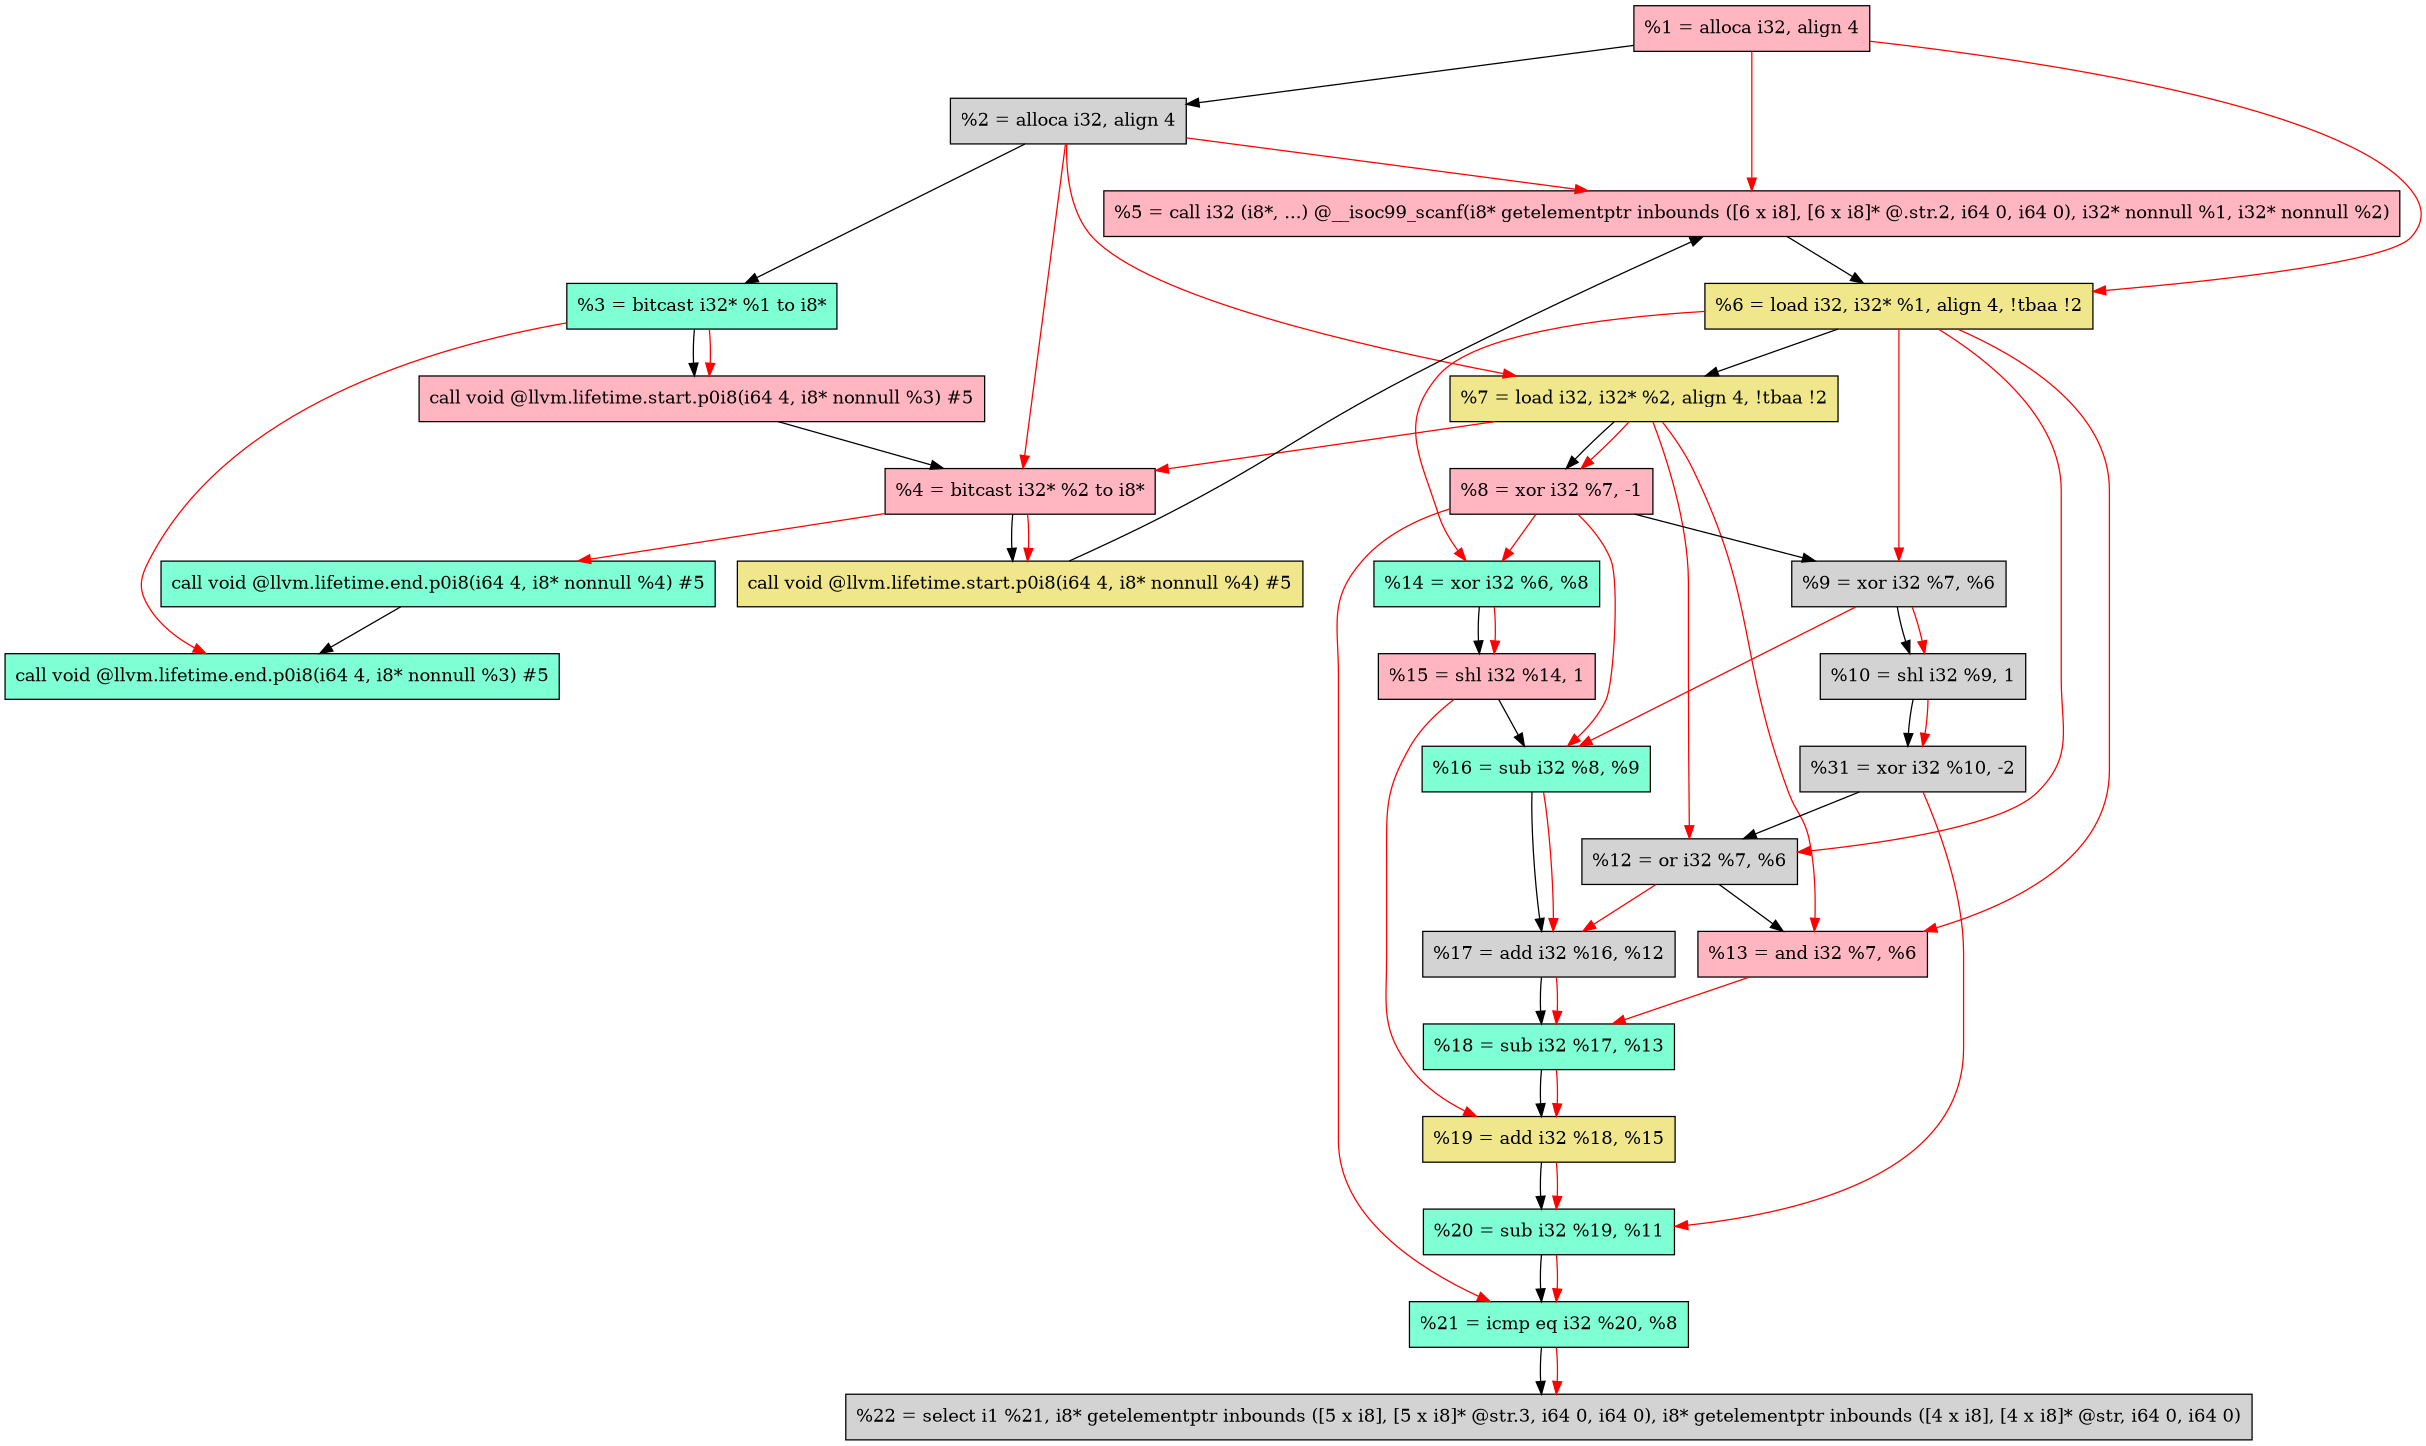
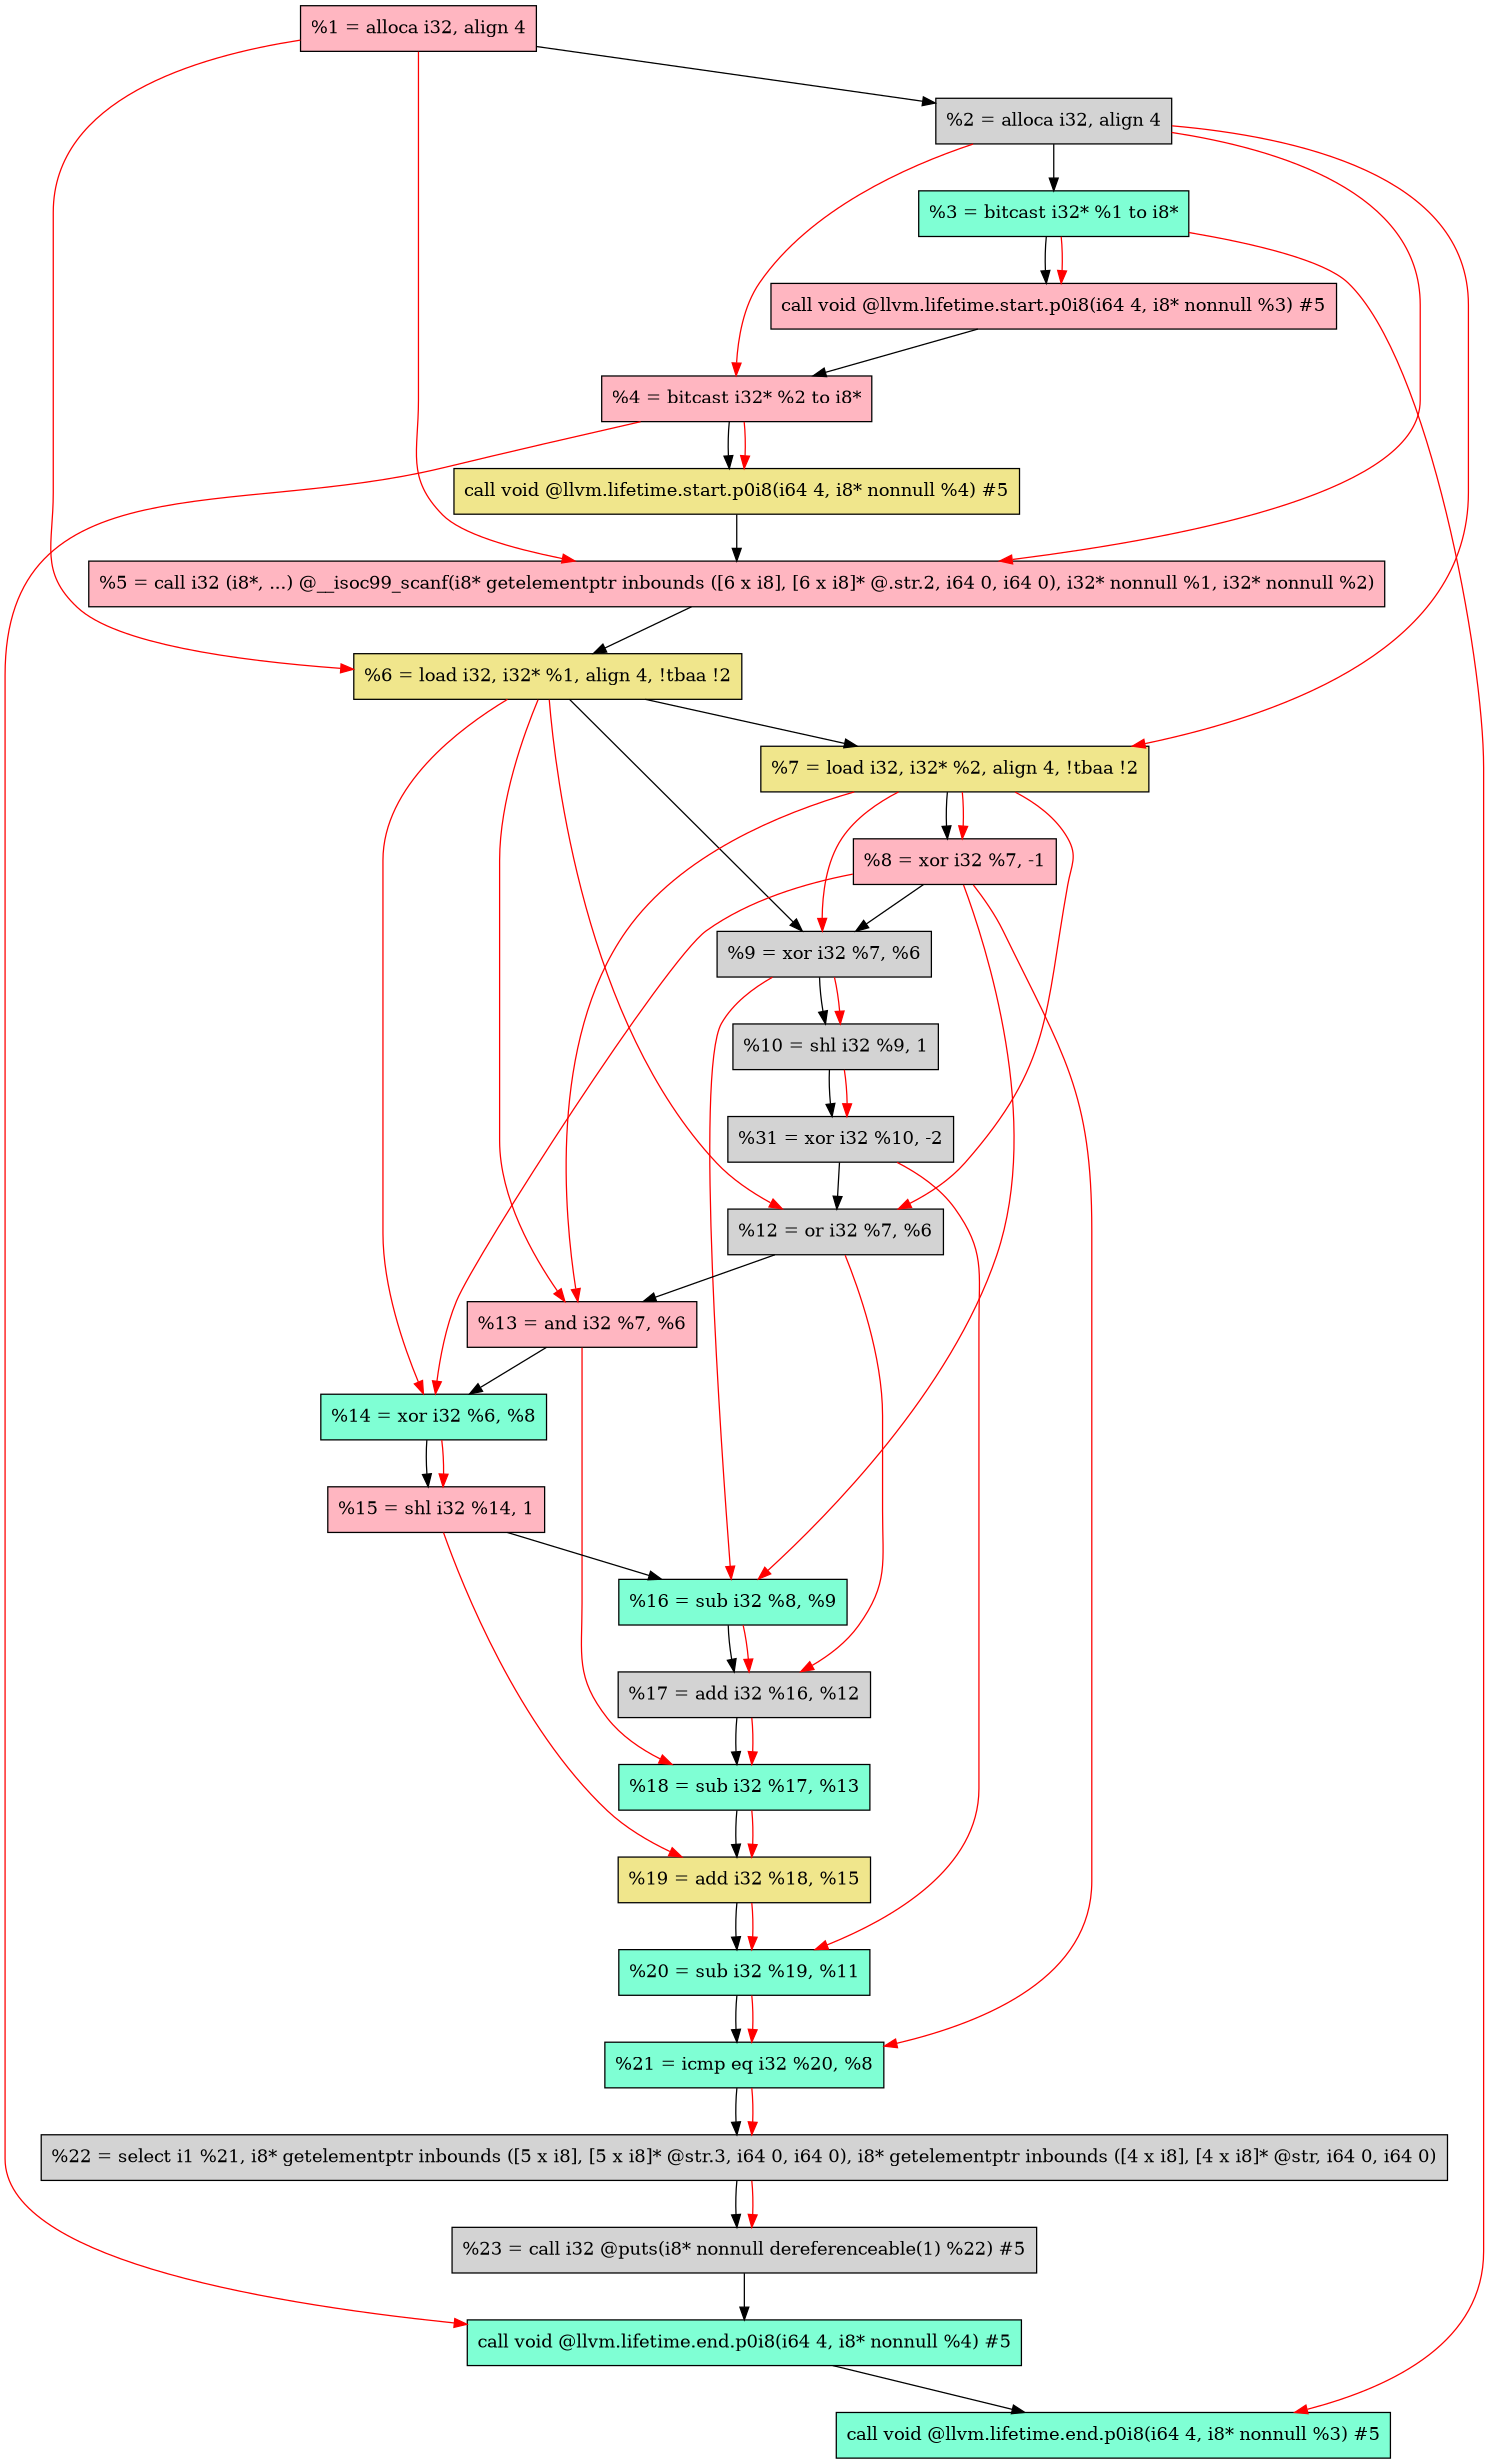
edge "%6 = load i32, i32* %1, align 4, !tbaa !2" -> "%9 = xor i32 %7, %6": color red -> black
edge "%7 = load i32, i32* %2, align 4, !tbaa !2" -> "%4 = bitcast i32* %2 to i8*": now "%7 = load i32, i32* %2, align 4, !tbaa !2" -> "%9 = xor i32 %7, %6"
edge "%13 = and i32 %7, %6" -> "%14 = xor i32 %6, %8": added
node "%23 = call i32 @puts(i8* nonnull dereferenceable(1) %22) #5": added
